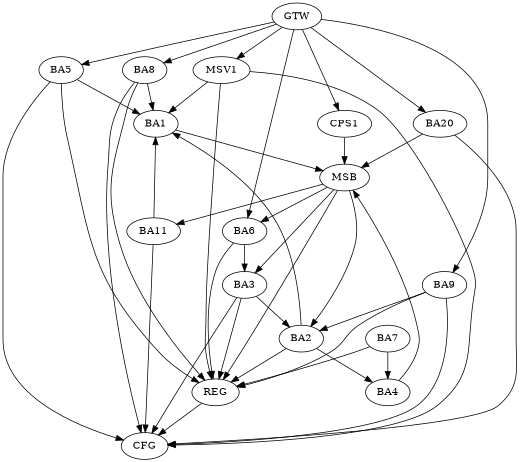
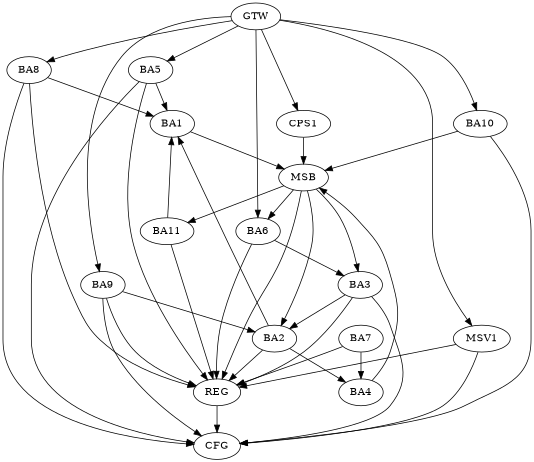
edge "MSV1" -> "BA1": removed
node "BA20": label "BA20" -> "BA10"
edge "BA11" -> "CFG": now "BA11" -> "REG"
